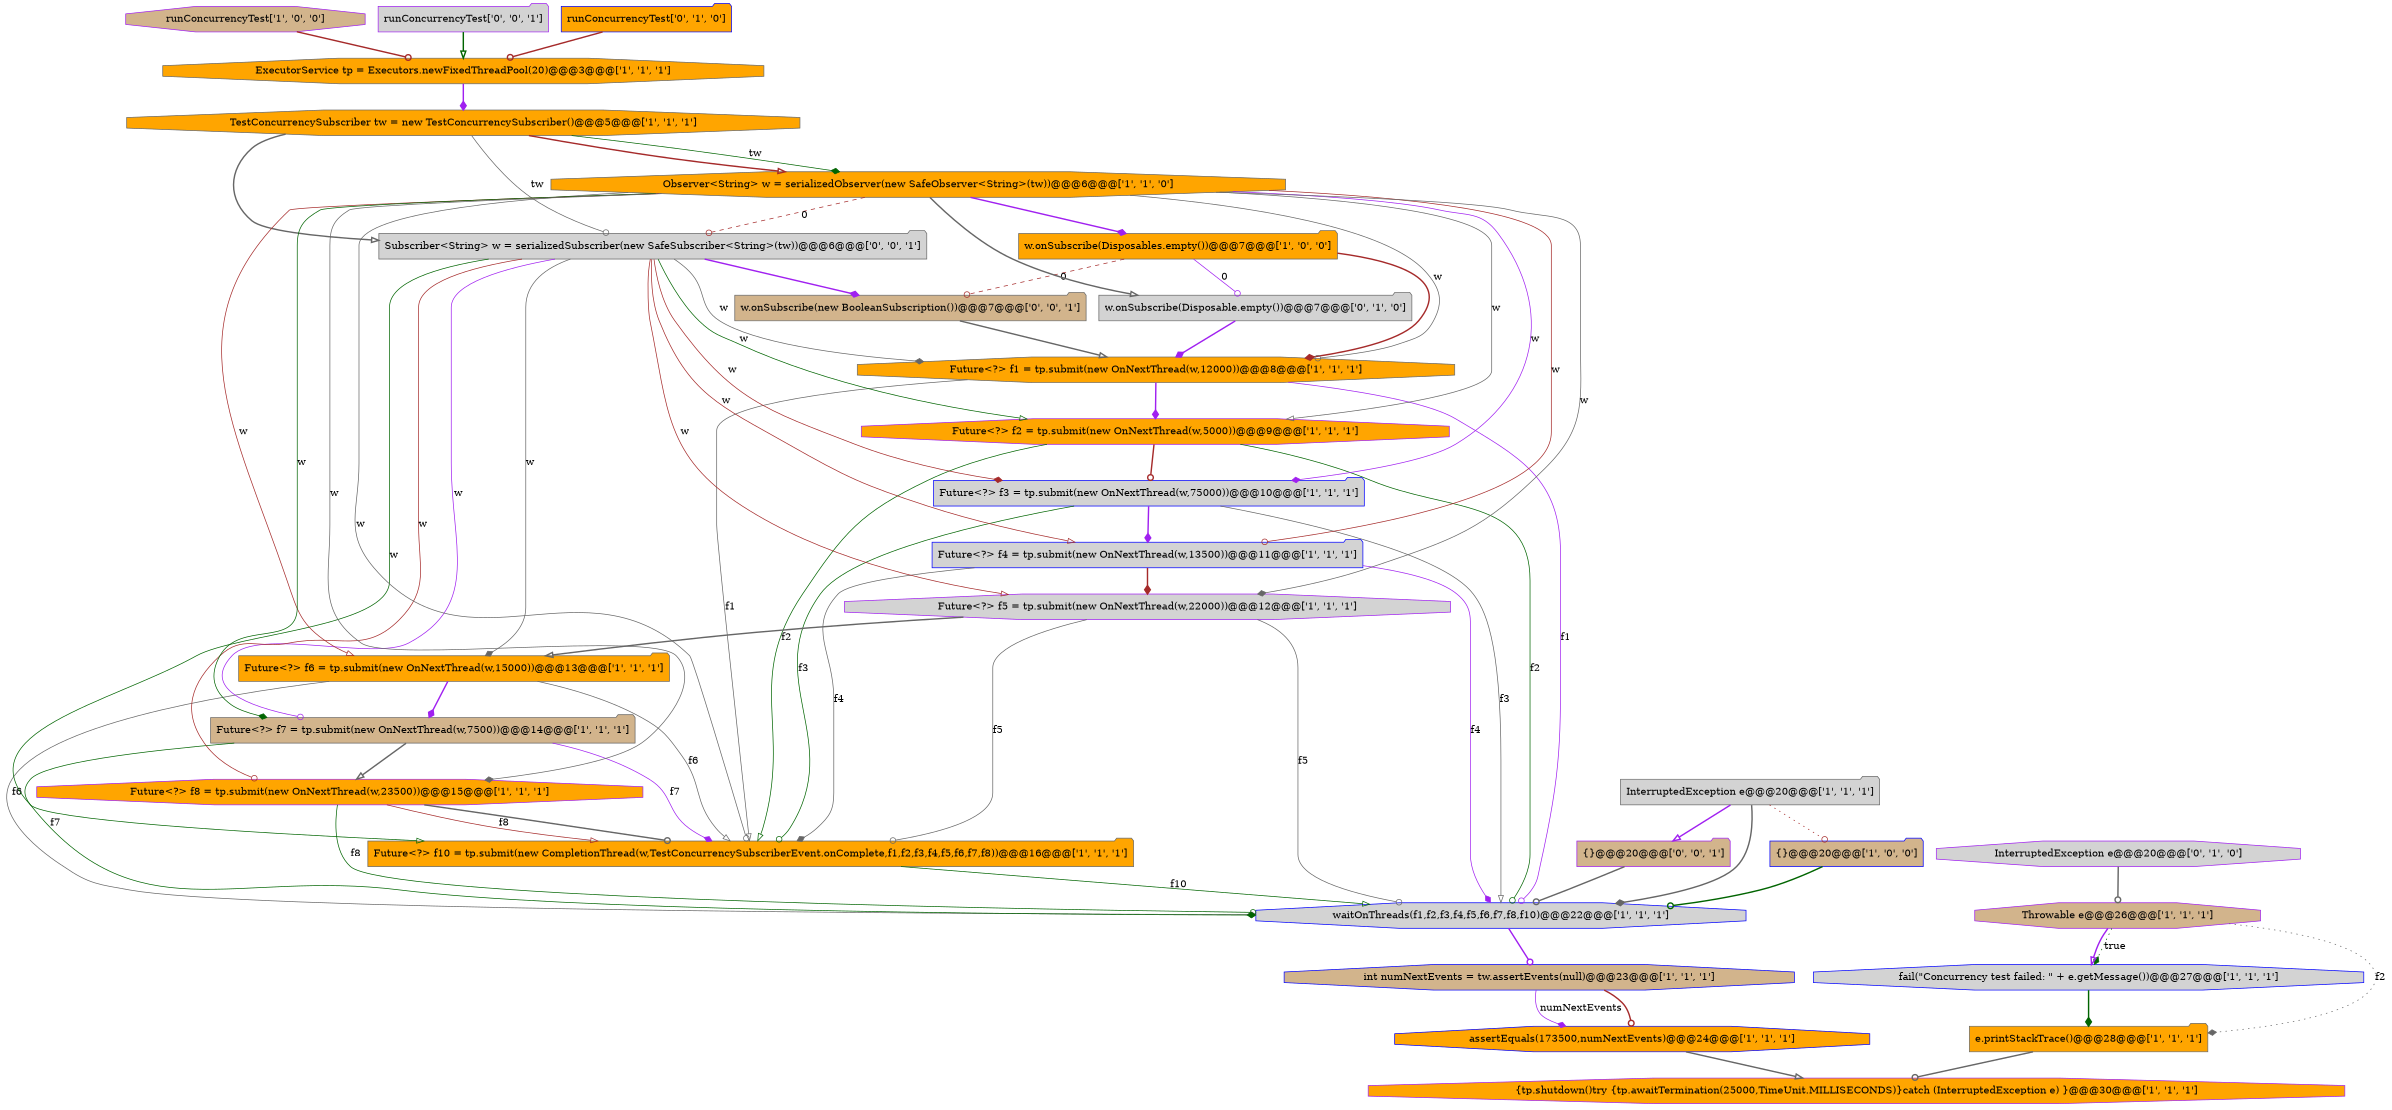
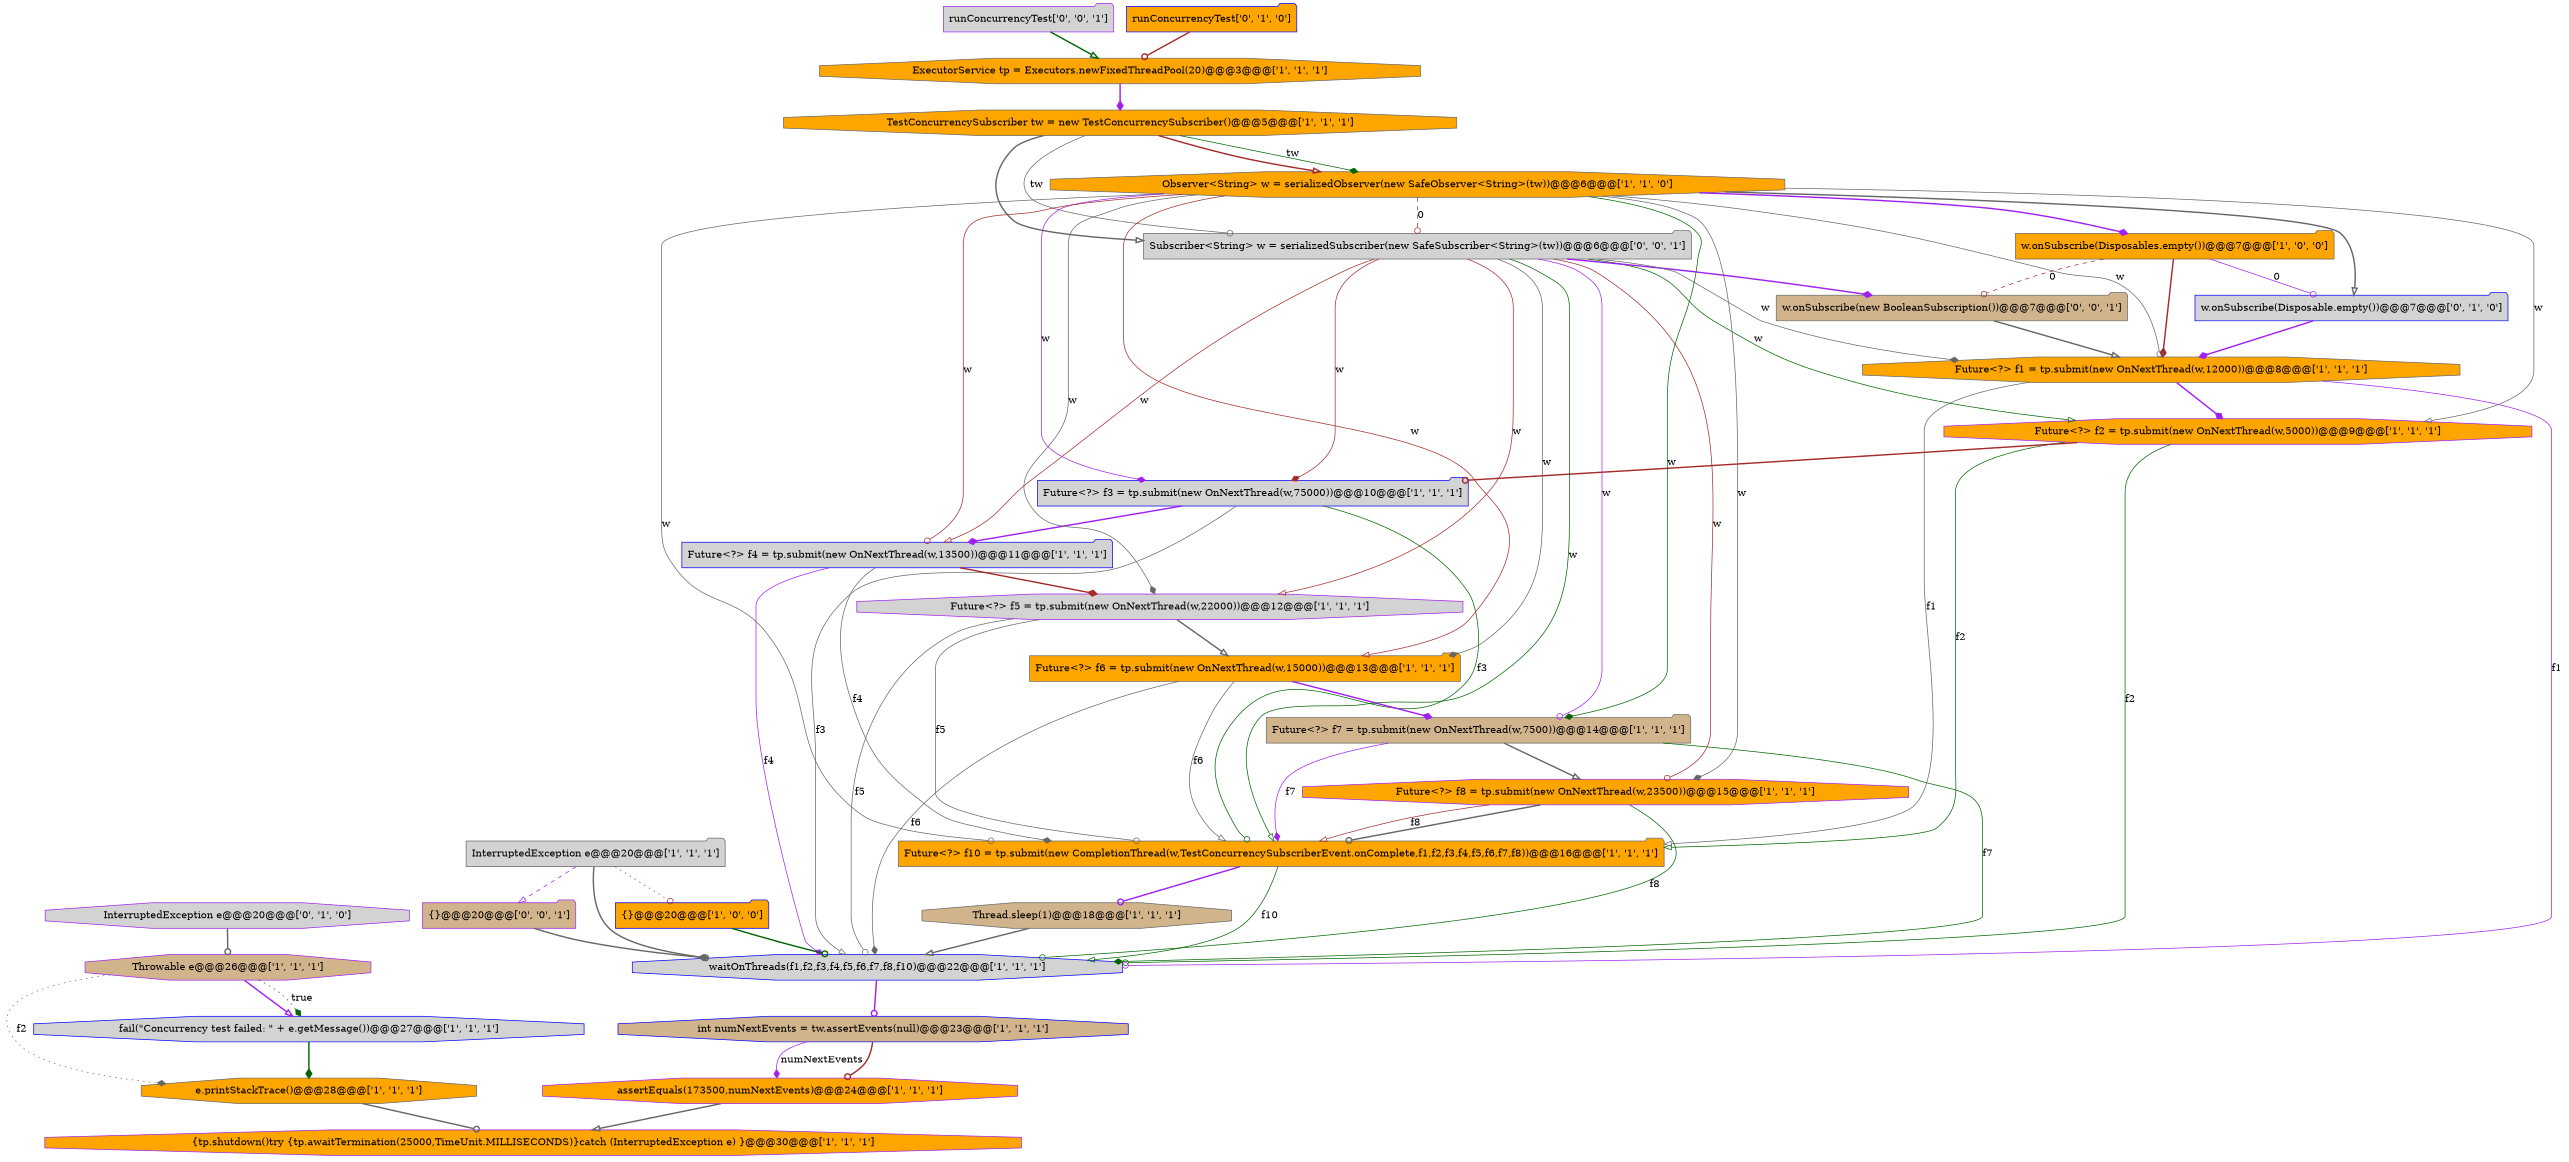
node "runConcurrencyTest['1', '0', '0']": removed
node "w.onSubscribe(Disposable.empty())@@@7@@@['0', '1', '0']": color gray40 -> blue
edge "InterruptedException e@@@20@@@['1', '1', '1']" -> "{}@@@20@@@['0', '0', '1']": style bold -> dashed
node "{}@@@20@@@['1', '0', '0']": fillcolor tan -> orange
node "Thread.sleep(1)@@@18@@@['1', '1', '1']": added
node "assertEquals(173500,numNextEvents)@@@24@@@['1', '1', '1']": color blue -> purple
node "e.printStackTrace()@@@28@@@['1', '1', '1']": shape folder -> octagon
